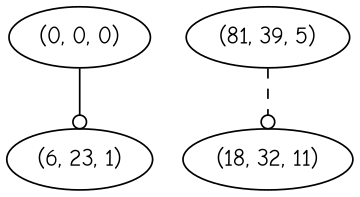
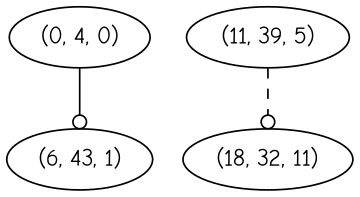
node "(0, 0, 0)": label "(0, 0, 0)" -> "(0, 4, 0)"
node "(81, 39, 5)": label "(81, 39, 5)" -> "(11, 39, 5)"
node "(6, 23, 1)": label "(6, 23, 1)" -> "(6, 43, 1)"
